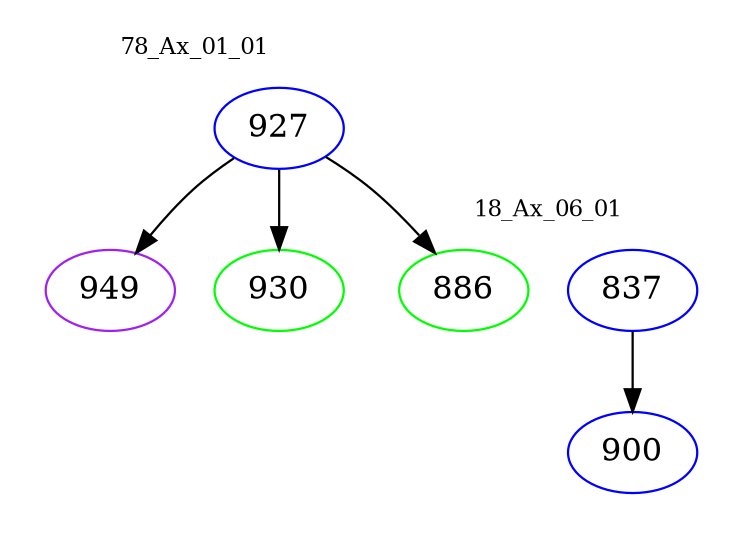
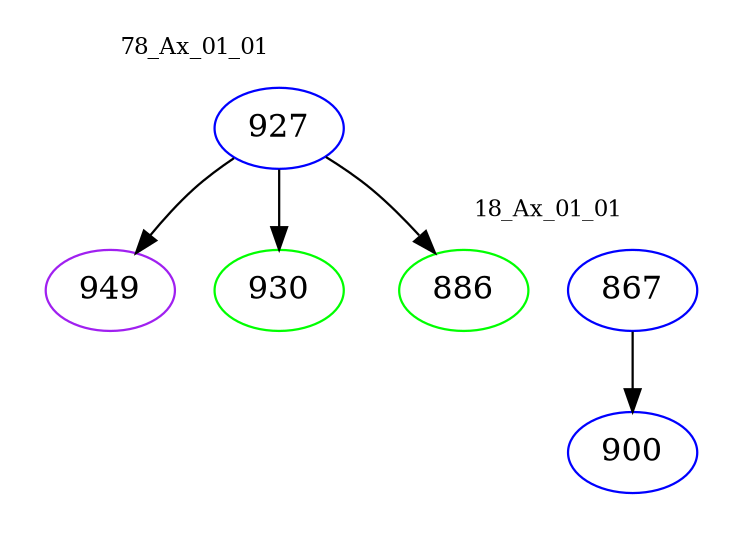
cluster "18_Ax_06_01": label "18_Ax_06_01" -> "18_Ax_01_01"
node "837": label "837" -> "867"
